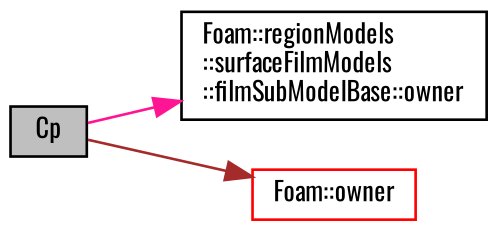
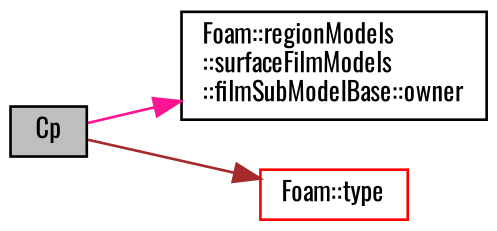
node "Foam::owner": label "Foam::owner" -> "Foam::type"
